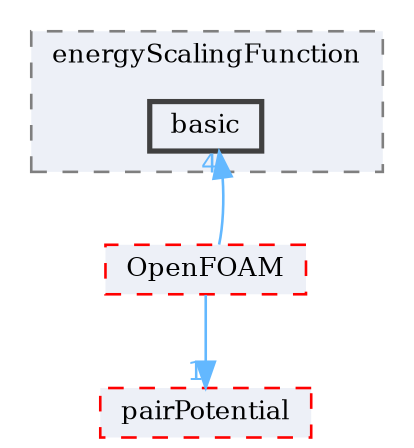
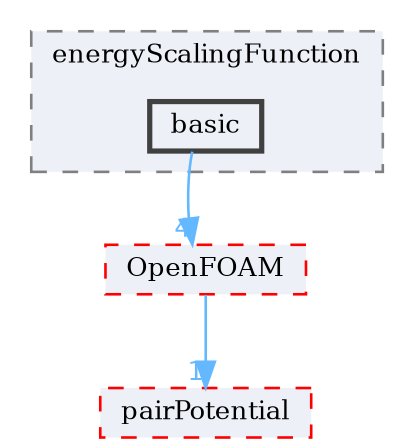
edge "OpenFOAM" -> "basic": reversed
